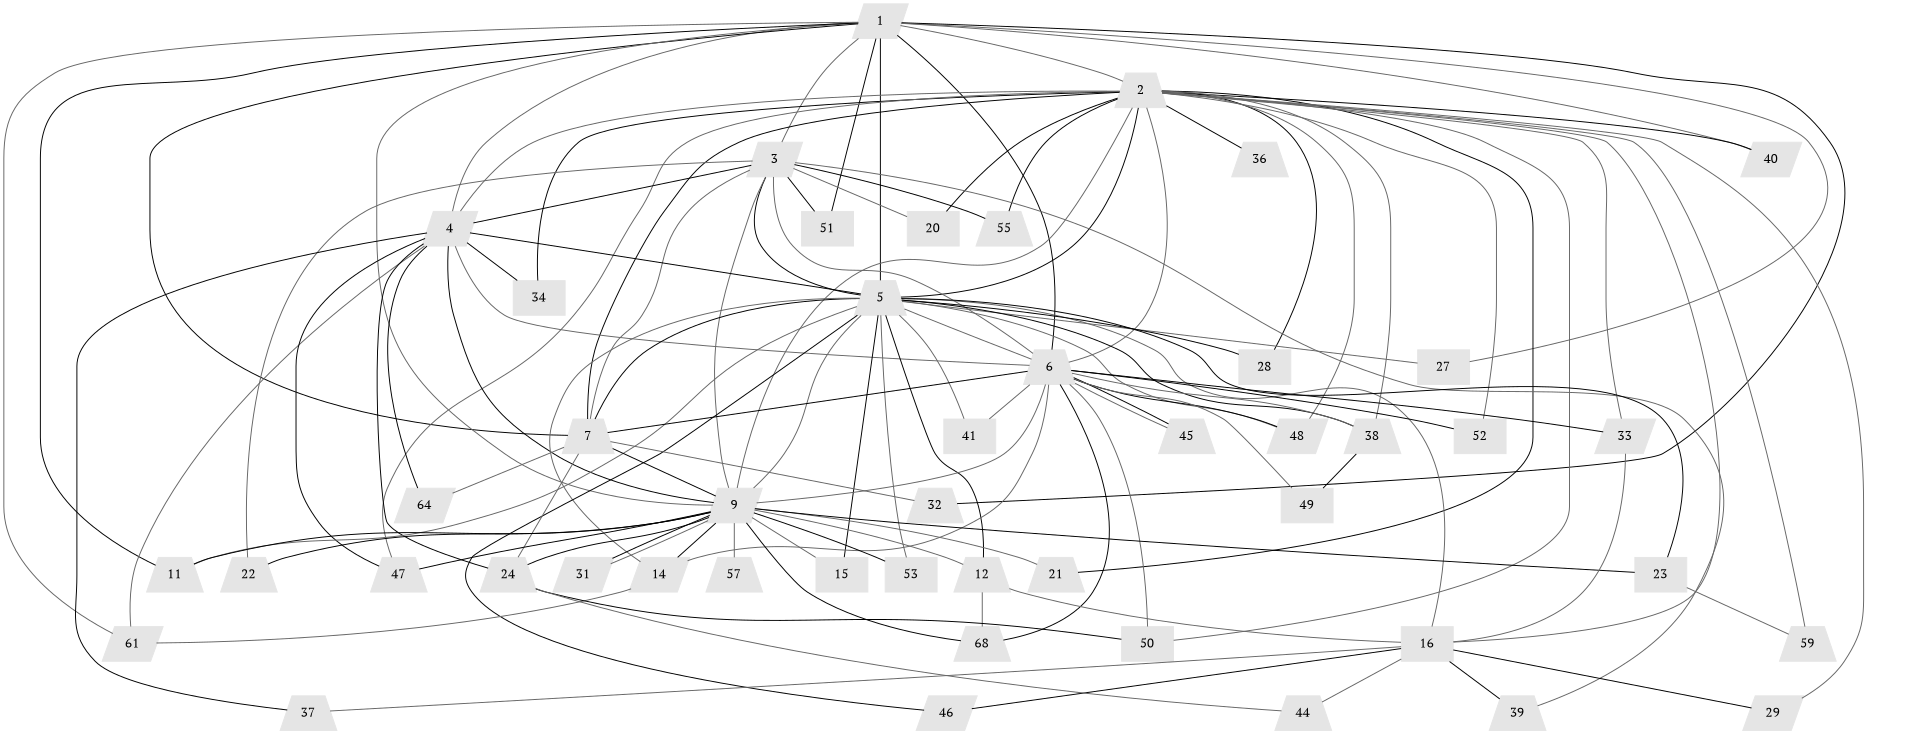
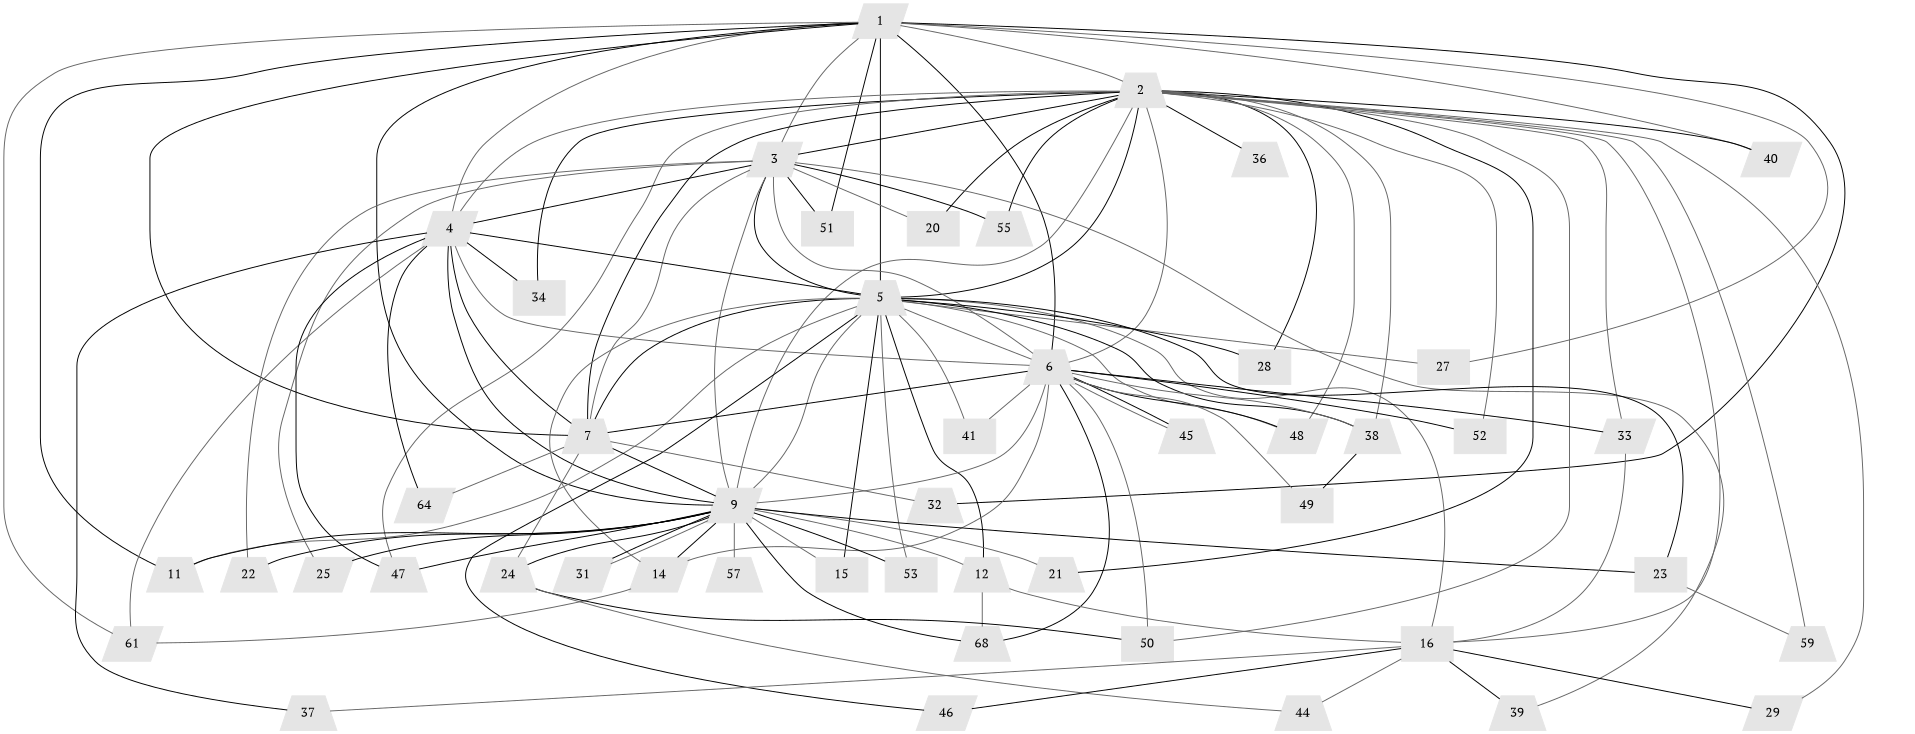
edge "2" -- "3": added
edge "1" -- "9": color gray40 -> black
edge "4" -- "24": now "4" -- "7"
node "25": added
